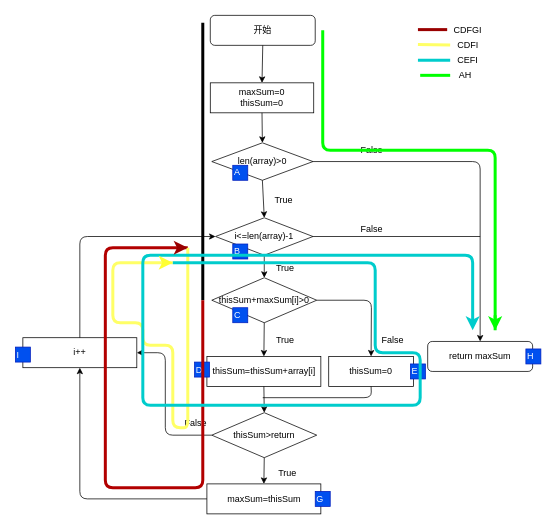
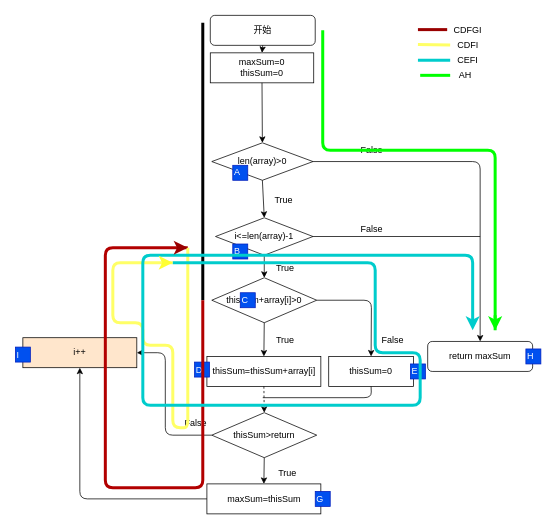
node "maxSum=0 thisSum=0": moved (262, 98) -> (262, 68)
edge "i++" -> "i<=len(array)-1": removed
node "thisSum+maxSum[i]>0": label "thisSum+maxSum[i]>0" -> "thisSum+array[i]>0"
node "C": moved (240, 315) -> (248, 300)
node "i++": fillcolor #ffffff -> #ffe6cc
edge "thisSum=thisSum+array[i]" -> "thisSum>return": style solid -> dashed
